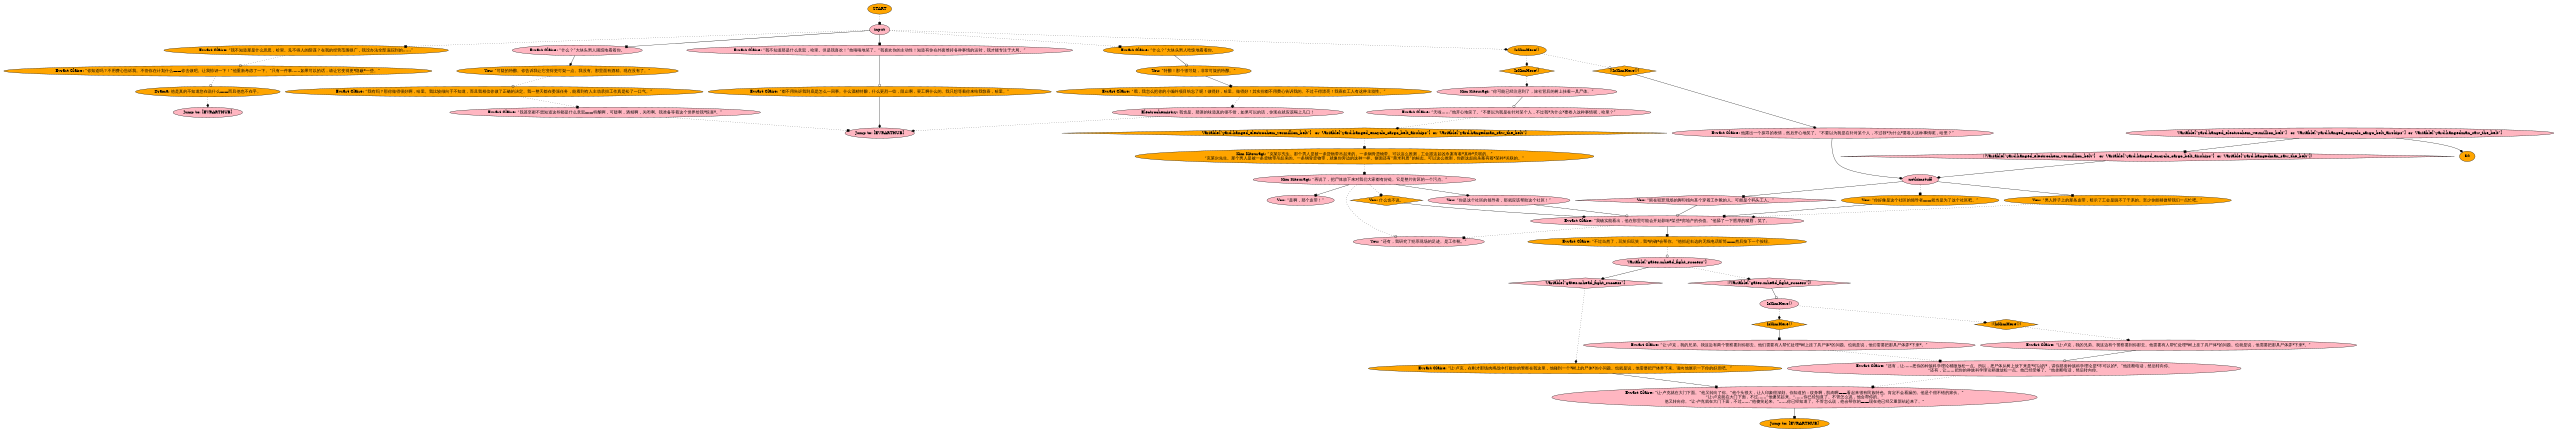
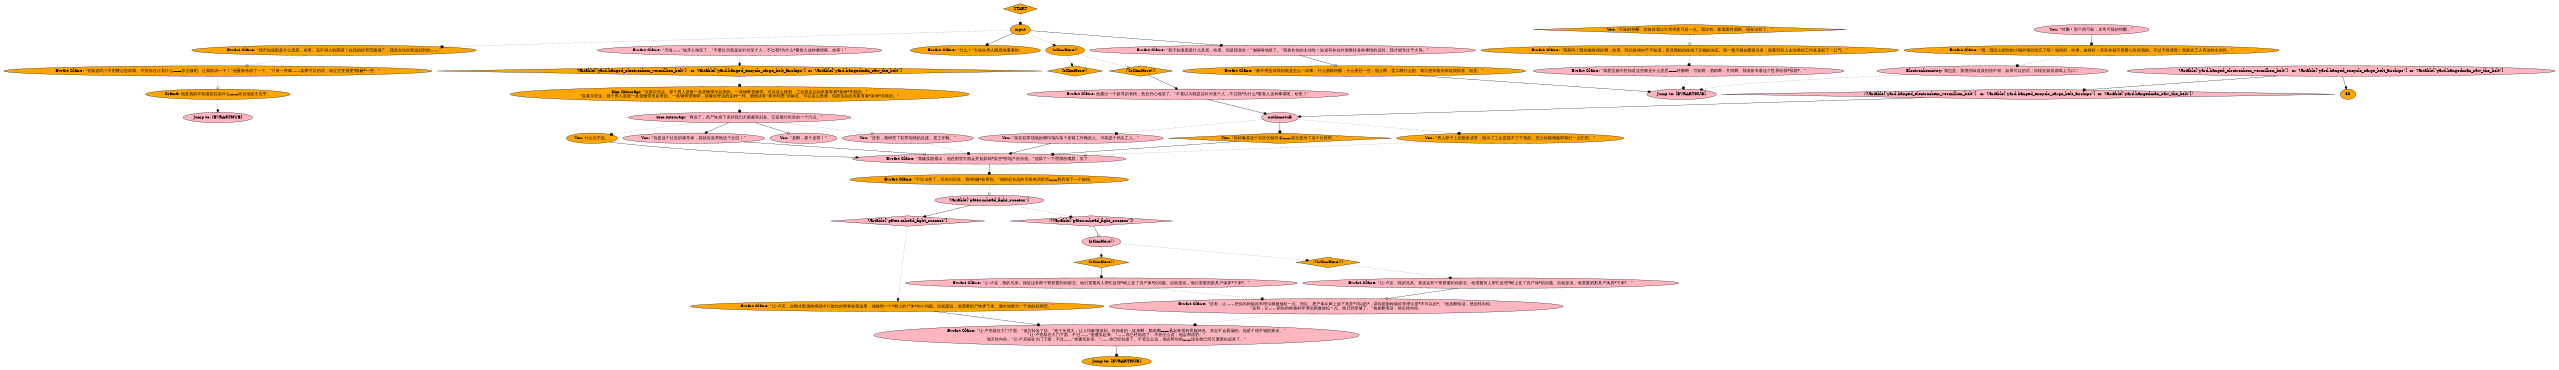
node "START": shape ellipse -> diamond
node "input": fillcolor lightpink -> orange
node "Evrart Claire: “什么？”大块头男人困惑地看着你。": fillcolor lightpink -> orange
node "Evrart Claire: “什么？”大块头男人吃惊地看着你。": removed
edge "Evrart Claire: “什么？”大块头男人困惑地看着你。" -> "You: “可疑的特酿。你告诉我让它变得更可疑一点。我没有。那里面有酒精。现在没有了。”": removed
node "You: “可疑的特酿。你告诉我让它变得更可疑一点。我没有。那里面有酒精。现在没有了。”": shape ellipse -> diamond
node "You: “特酿！那个很可疑，非常可疑的特酿。”": fillcolor orange -> lightpink
node "Kim Kitsuragi: “你可能已经注意到了，旅社背后的树上挂着一具尸体。”": removed
edge "notkimstuff" -> "You: “男人脖子上的那条皮带，暗示了工会是脱不了干系的。至少你能稍微帮我们一点忙吧。”": style solid -> dotted
edge "notkimstuff" -> "You: “留在犯罪现场的脚印指向某个穿着工作靴的人。可能是个码头工人。”": style solid -> dotted
edge "notkimstuff" -> "You: “你好像是这个社区的领导者——就当是为了这个社区吧。”": style dotted -> solid
edge "Kim Kitsuragi: “再说了，把尸体放下来对我们大家都有好处。它是整片街区的一个污点。”" -> "You: “是啊，那个皮带！”": arrowhead box -> odot
node "You: 什么也不说。": shape diamond -> ellipse
node "You: “留在犯罪现场的脚印指向某个穿着工作靴的人。可能是个码头工人。”": shape diamond -> ellipse
node "You: “你好像是这个社区的领导者——就当是为了这个社区吧。”": shape ellipse -> diamond
edge "You: “留在犯罪现场的脚印指向某个穿着工作靴的人。可能是个码头工人。”" -> "Evrart Claire: “我确实能看出，他在那里可能会开始影响*某些*房地产的价值。”他舔了一下肥厚的嘴唇，笑了。": arrowhead odot -> diamond
edge "You: “男人脖子上的那条皮带，暗示了工会是脱不了干系的。至少你能稍微帮我们一点忙吧。”" -> "Evrart Claire: “我确实能看出，他在那里可能会开始影响*某些*房地产的价值。”他舔了一下肥厚的嘴唇，笑了。": arrowhead diamond -> odot
edge "Evrart Claire: “我确实能看出，他在那里可能会开始影响*某些*房地产的价值。”他舔了一下肥厚的嘴唇，笑了。" -> "You: “还有，我研究了犯罪现场的足迹。是工作靴。”": reversed
